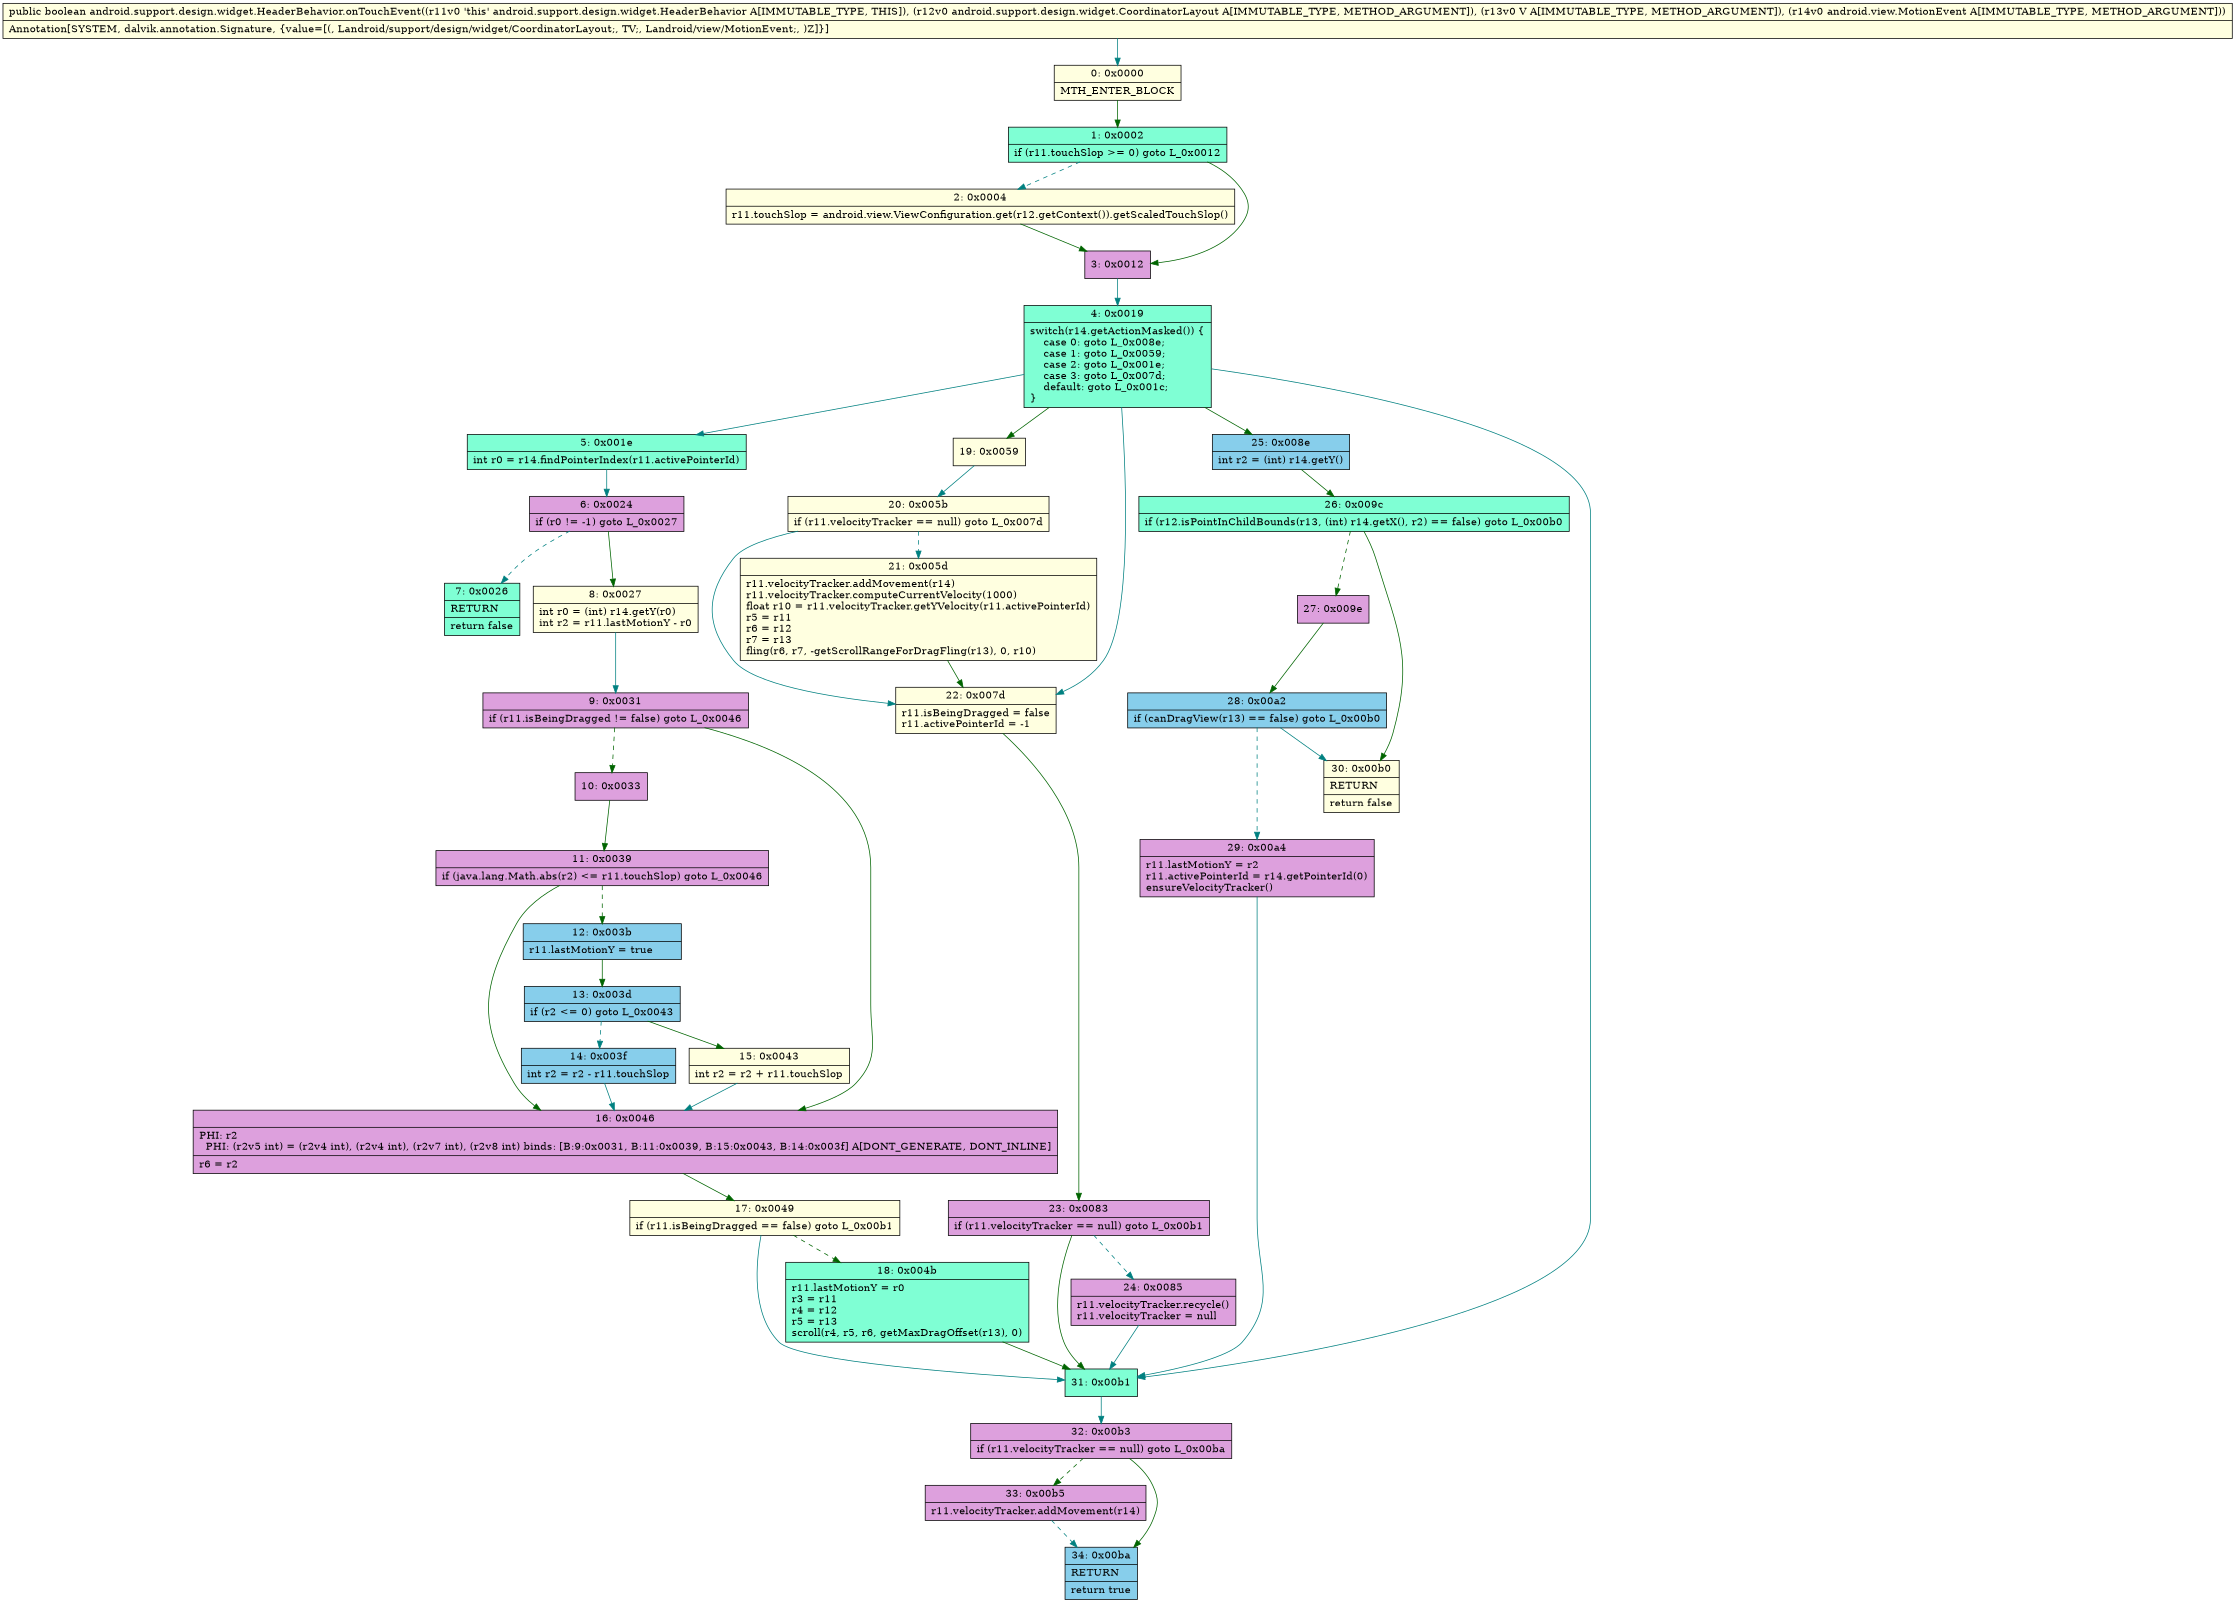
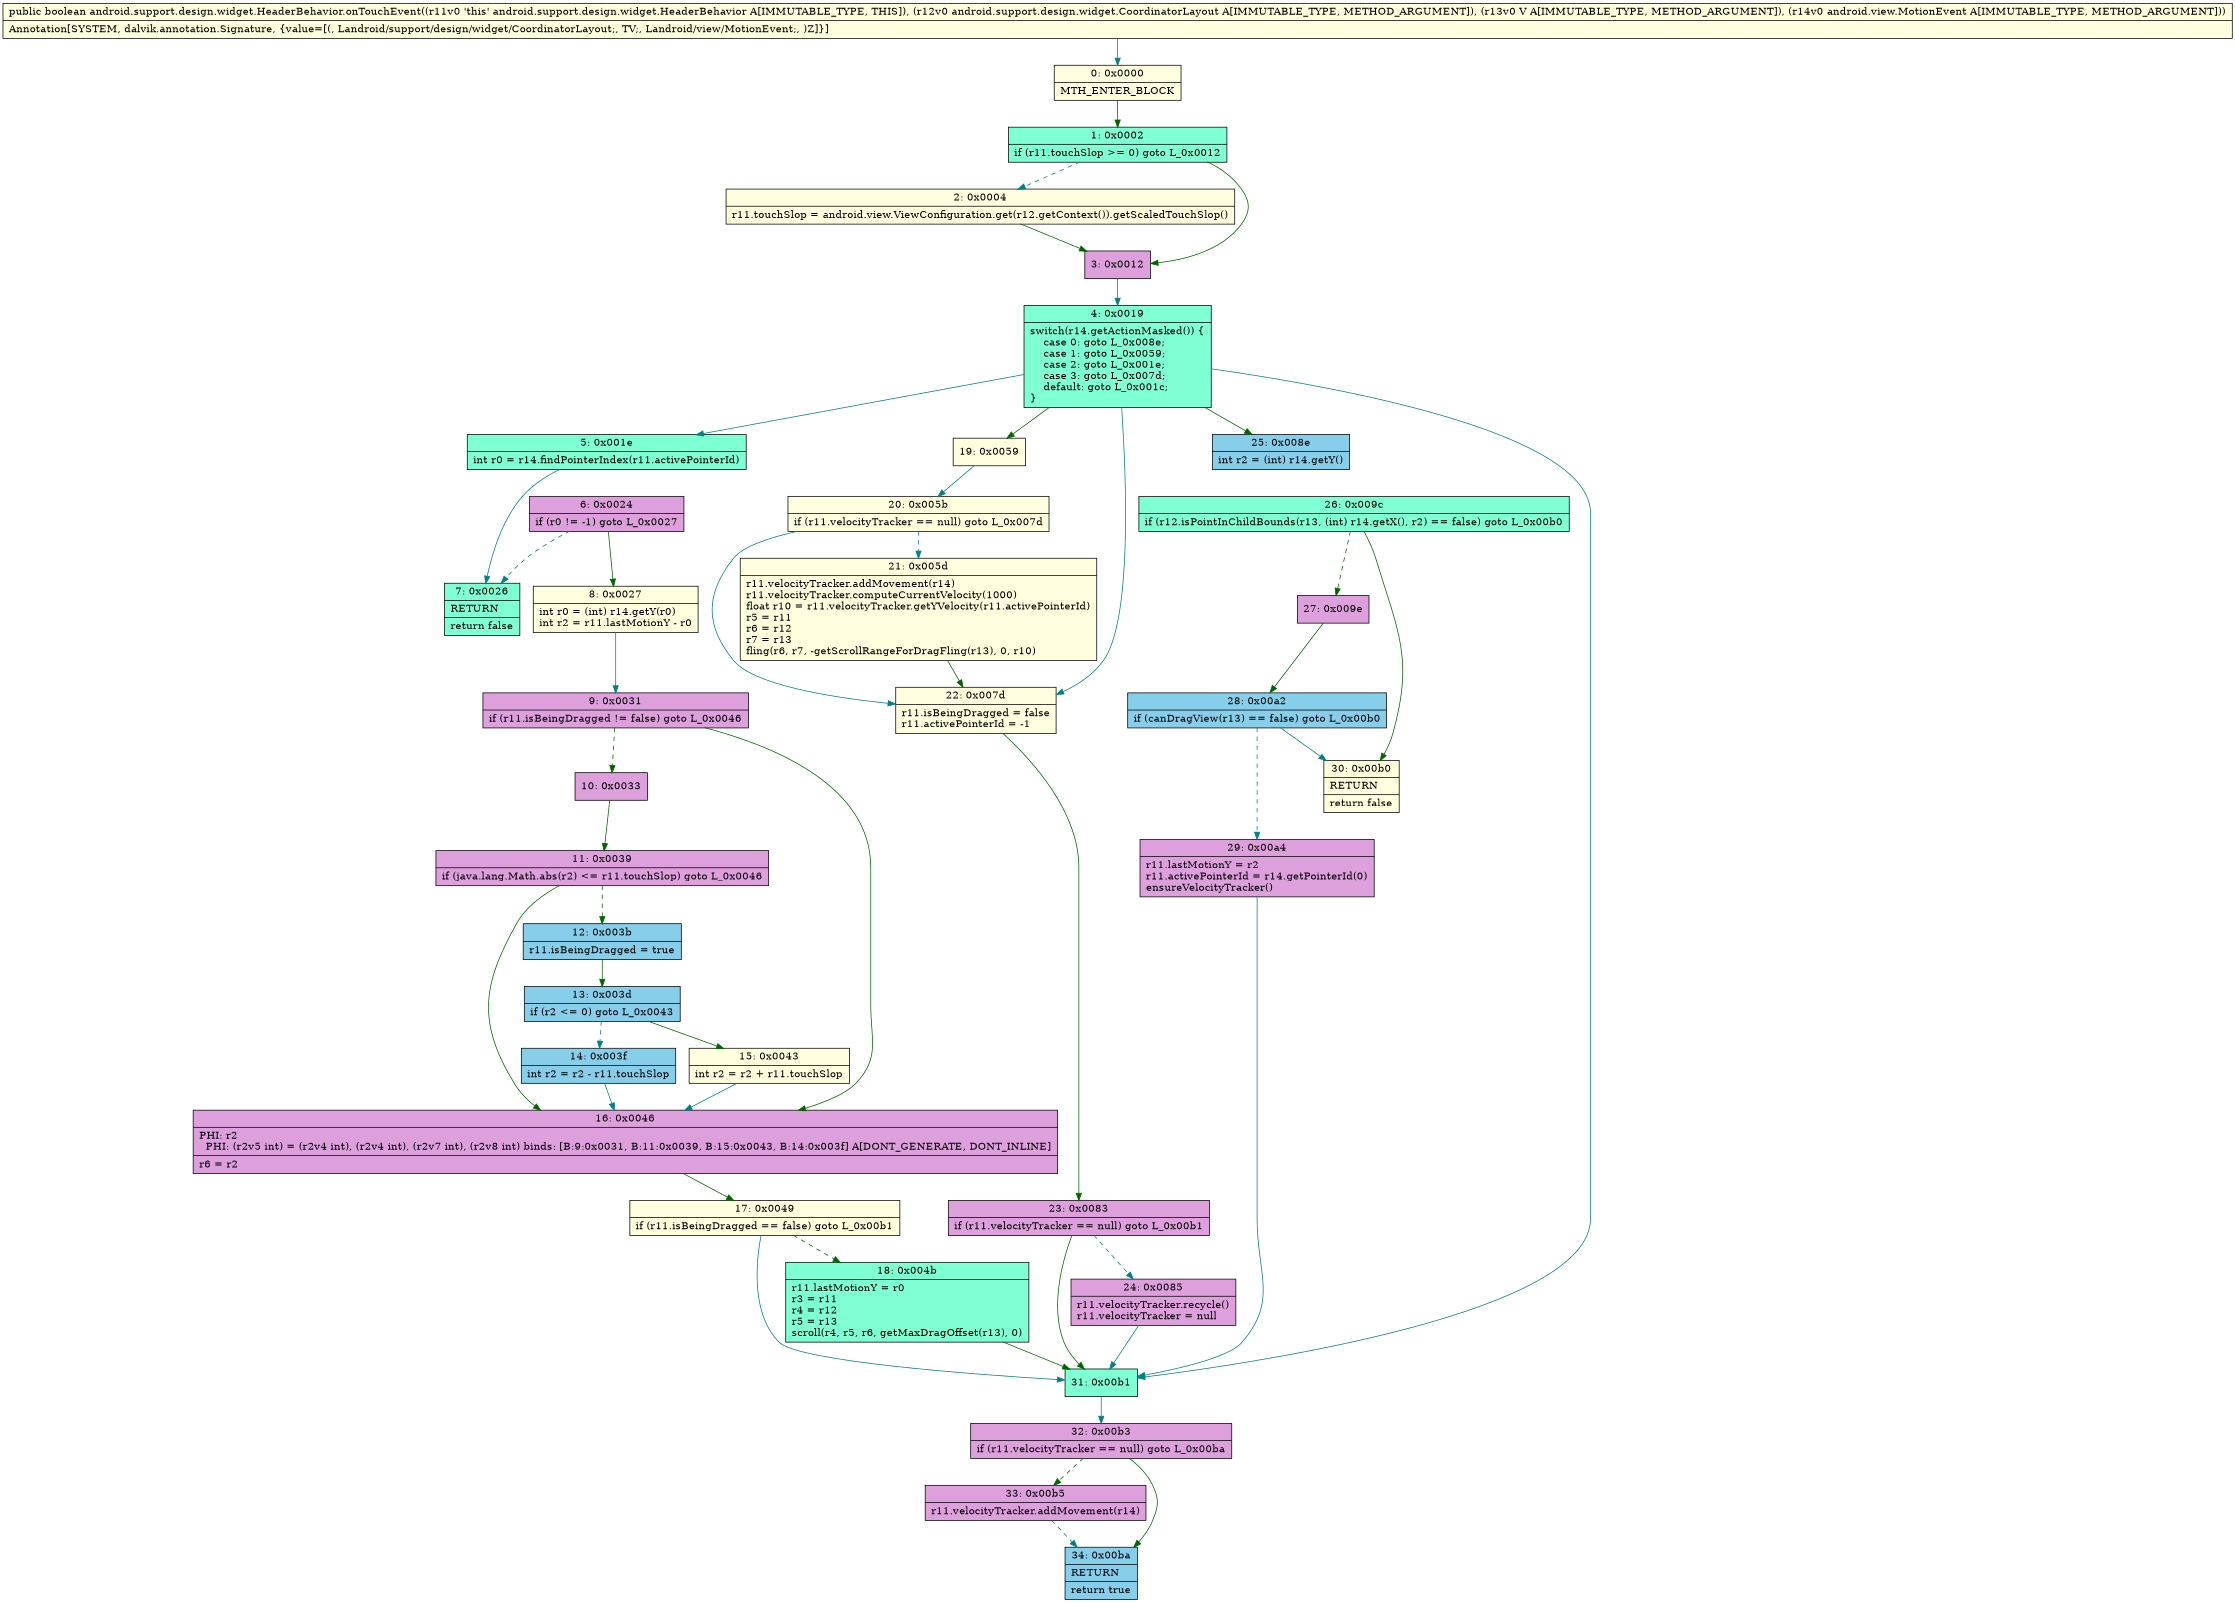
edge "5: 0x001e" -> "6: 0x0024": now "5: 0x001e" -> "7: 0x0026"
edge "25: 0x008e" -> "26: 0x009c": removed
node "12: 0x003b": text "r11.lastMotionY = true" -> "r11.isBeingDragged = true"
